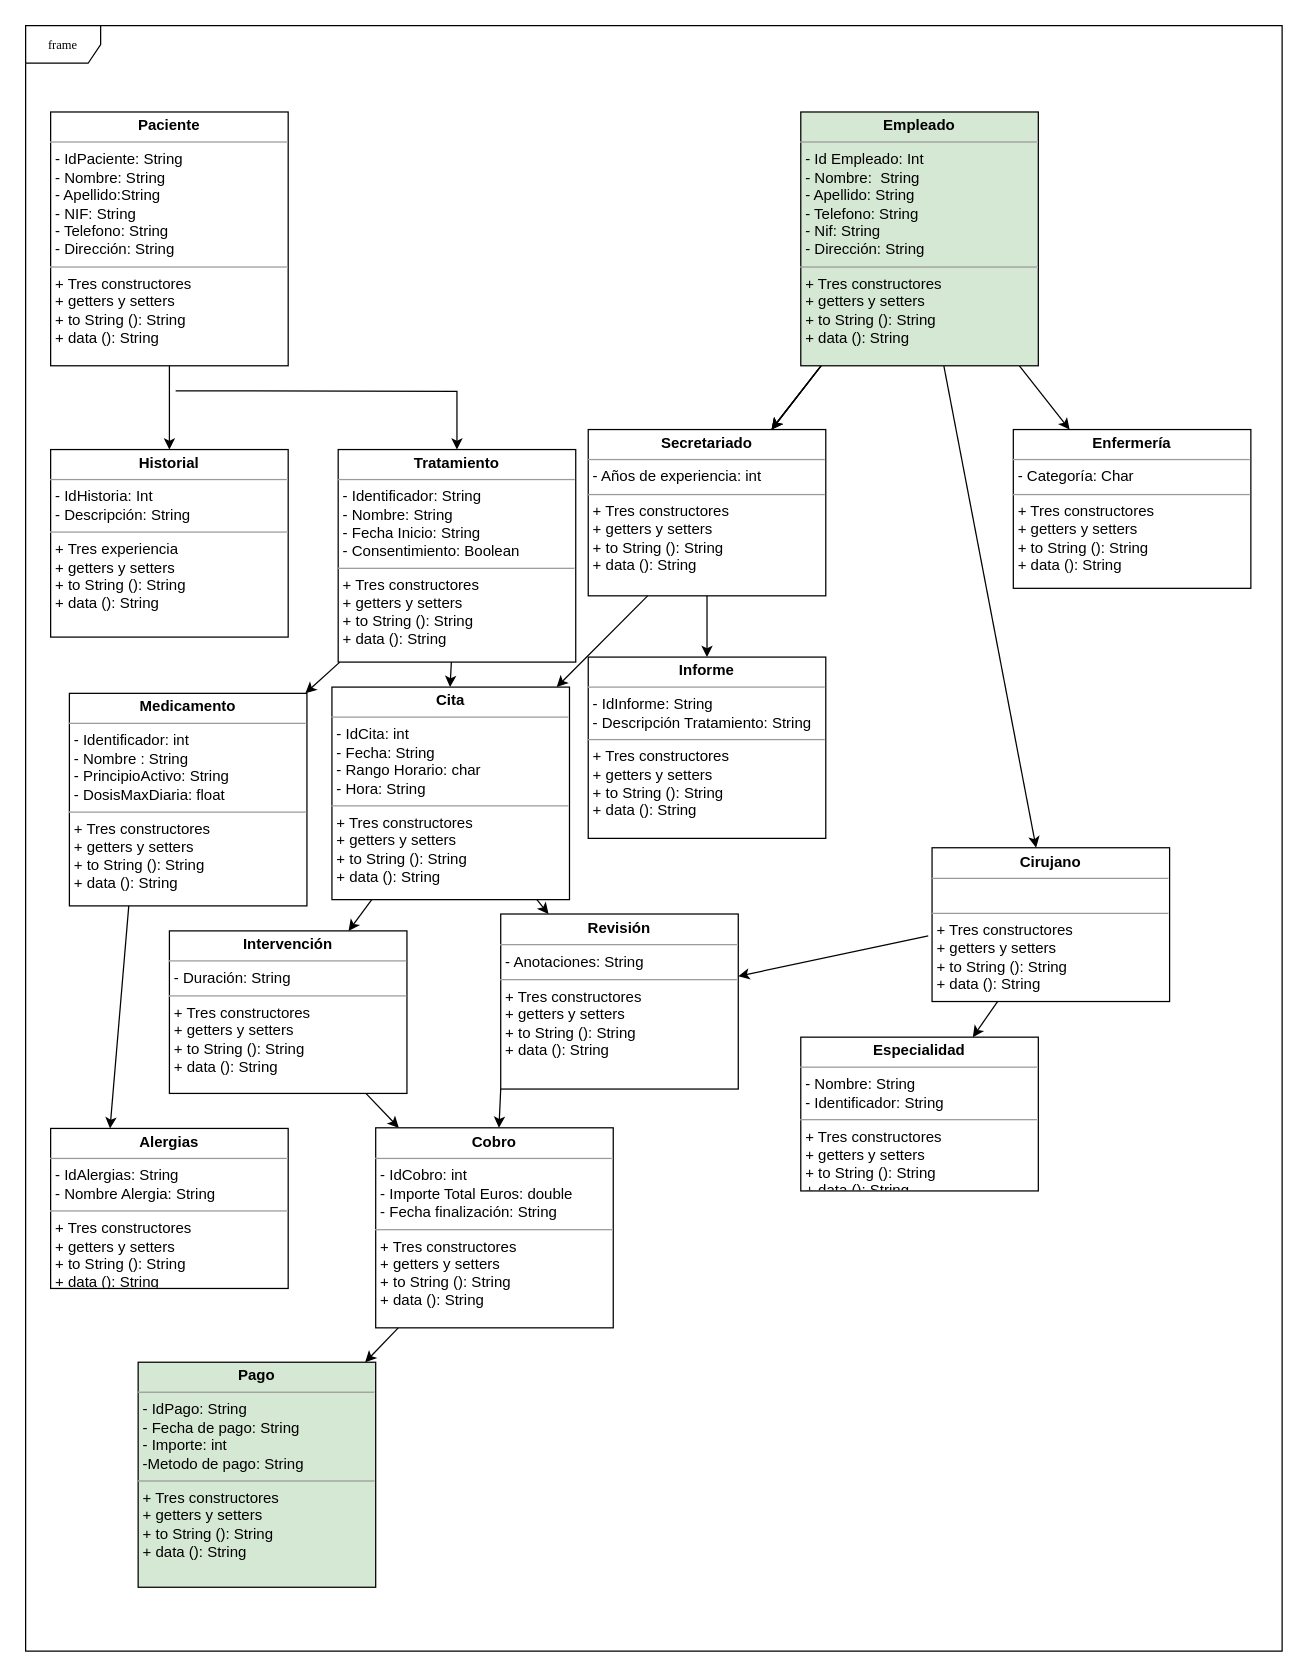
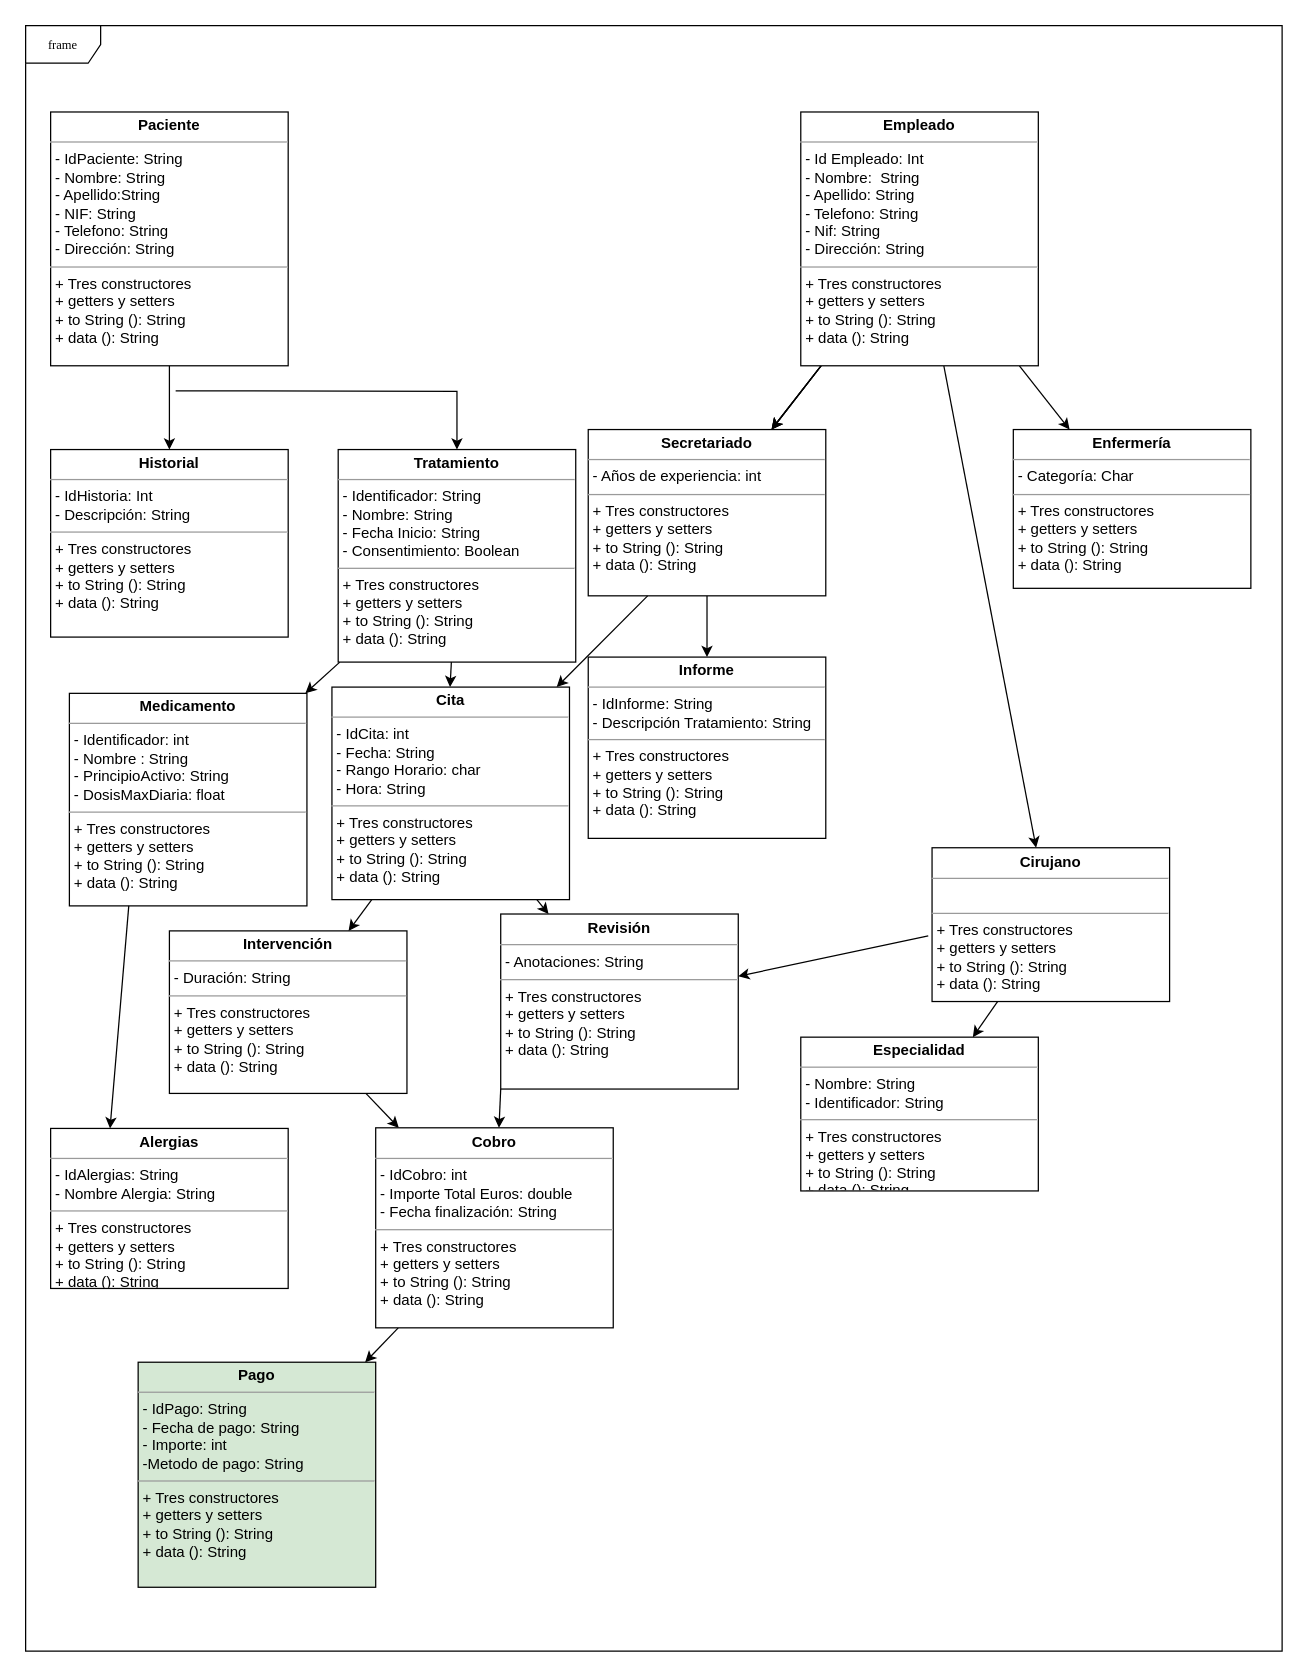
node "Empleado - Id Empleado: Int - Nombre: String - Apellido: String - Telefono: String - Nif: String - Dirección: String + Tres constructores + getters y setters + to String (): String + data (): String": fillcolor #d5e8d4 -> #ffffff
node "Historial - IdHistoria: Int - Descripción: String + Tres experiencia + getters y setters + to String (): String + data (): String": label "Historial - IdHistoria: Int - Descripción: String + Tres experiencia + getters y setters + to String (): String + data (): String" -> "Historial - IdHistoria: Int - Descripción: String + Tres constructores + getters y setters + to String (): String + data (): String"
